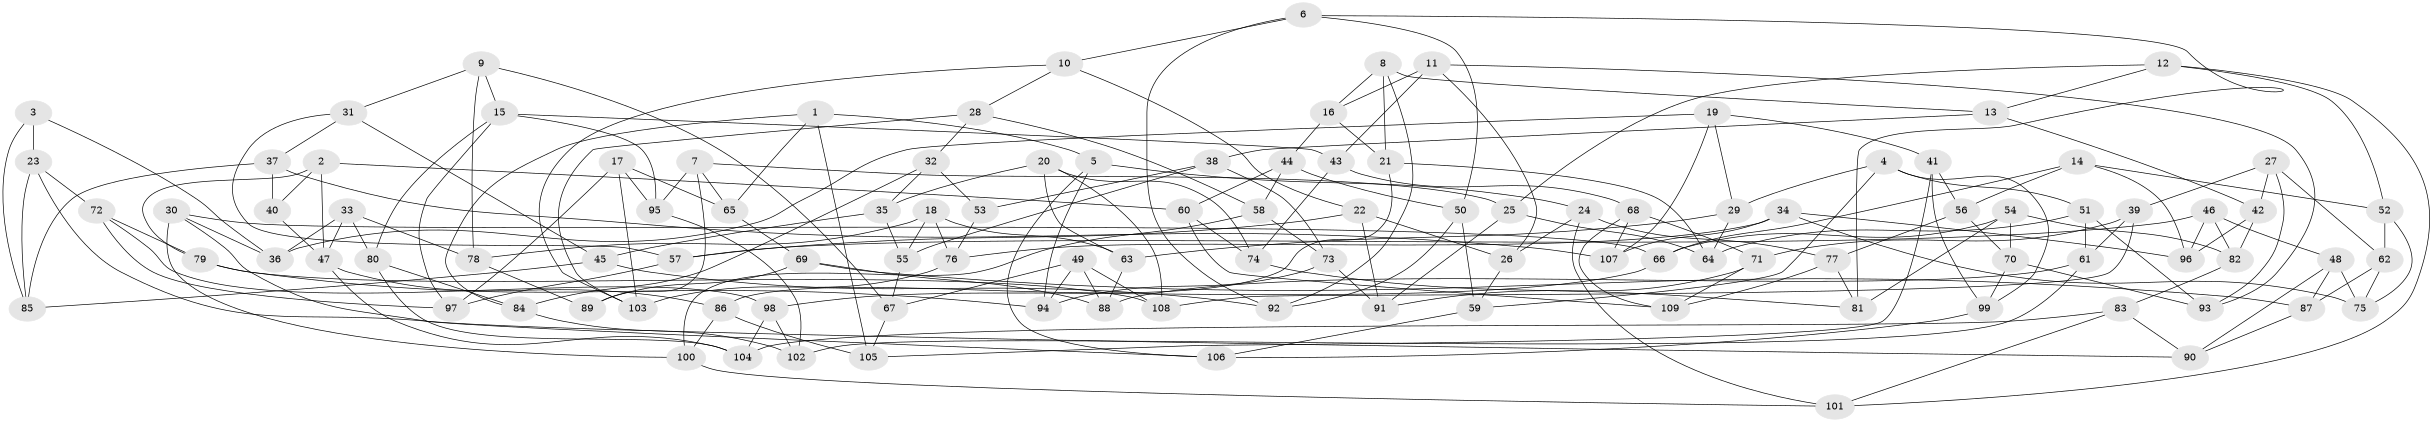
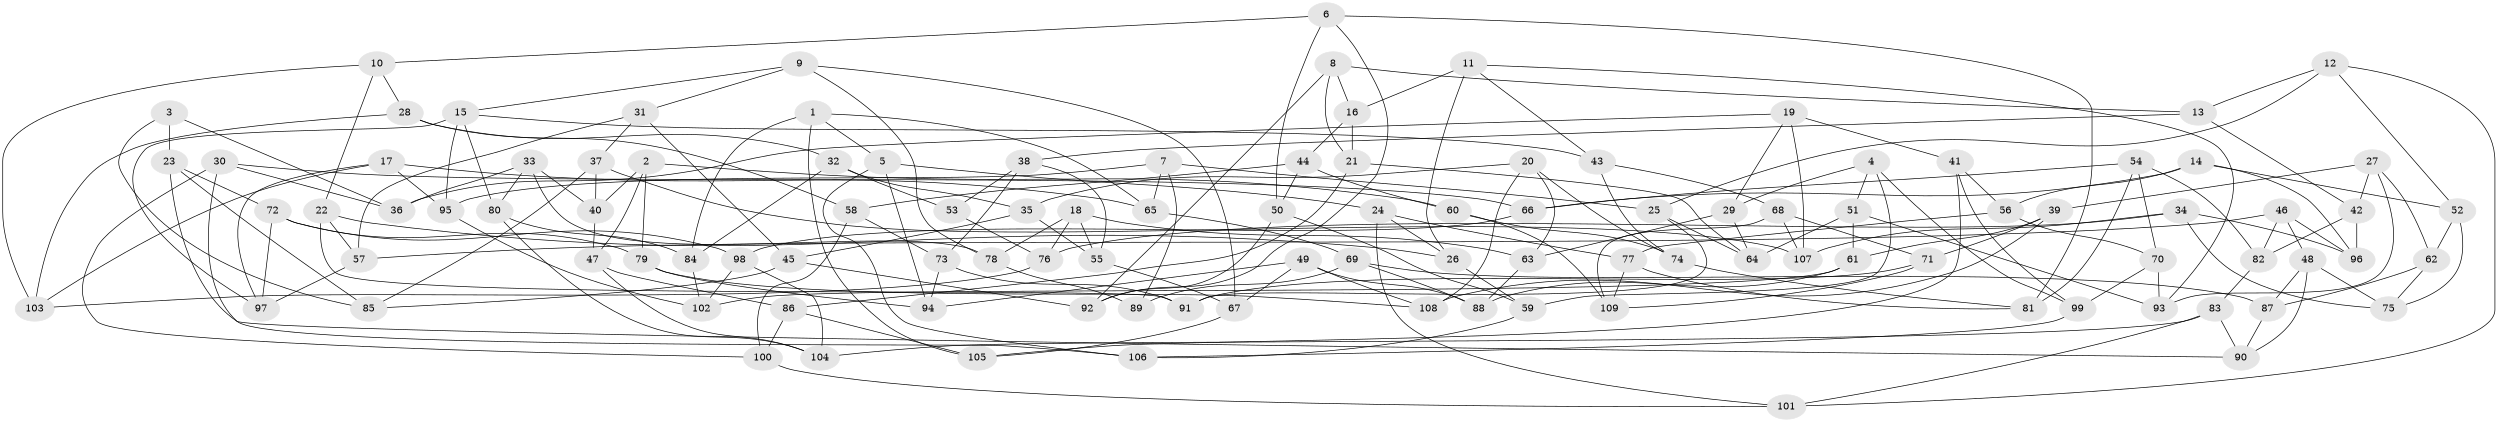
edge "33" -- "47": now "33" -- "40"
